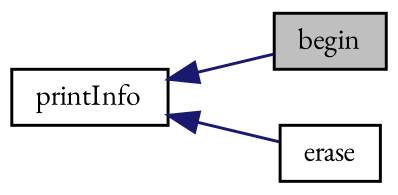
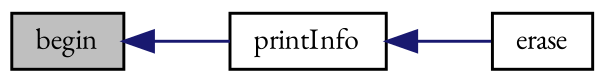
edge "begin" -> "printInfo": reversed
